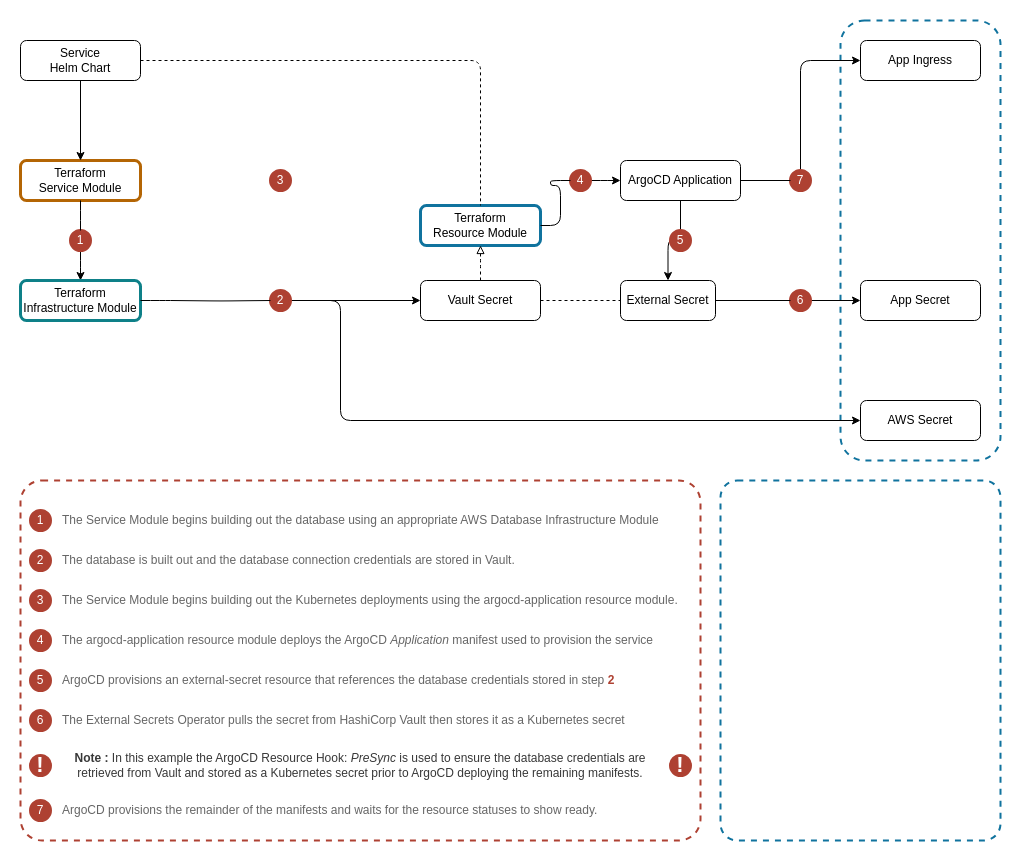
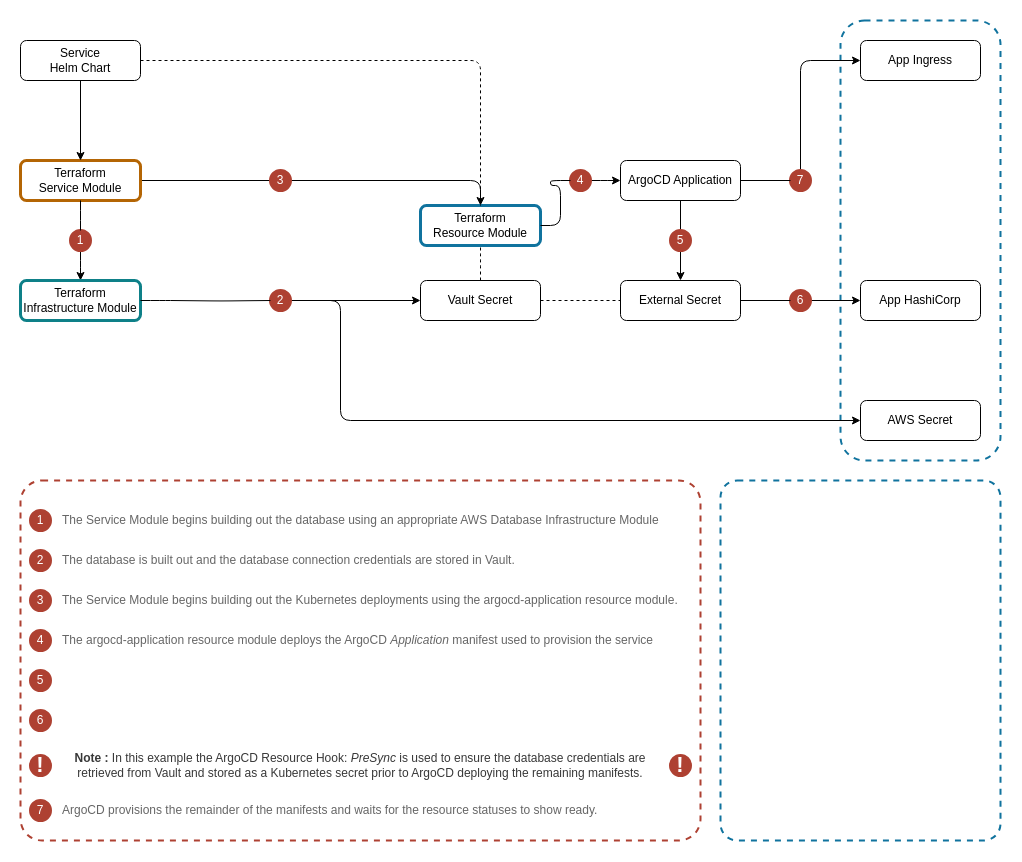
edge "Terraform Service Module" -> "Terraform Resource Module": added
edge "Vault Secret" -> "Terraform Resource Module": arrowhead block -> none
node "External Secret": size 95x40 -> 120x40
node "App Secret": label "App Secret" -> "App HashiCorp"
node "ArgoCD provisions an external-secret resource that references the database credentials stored in step 2": removed
node "The External Secrets Operator pulls the secret from HashiCorp Vault then stores it as a Kubernetes secret": removed
